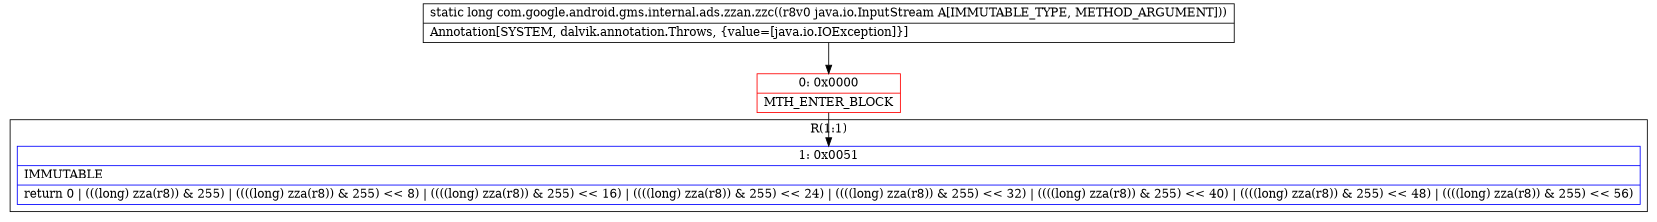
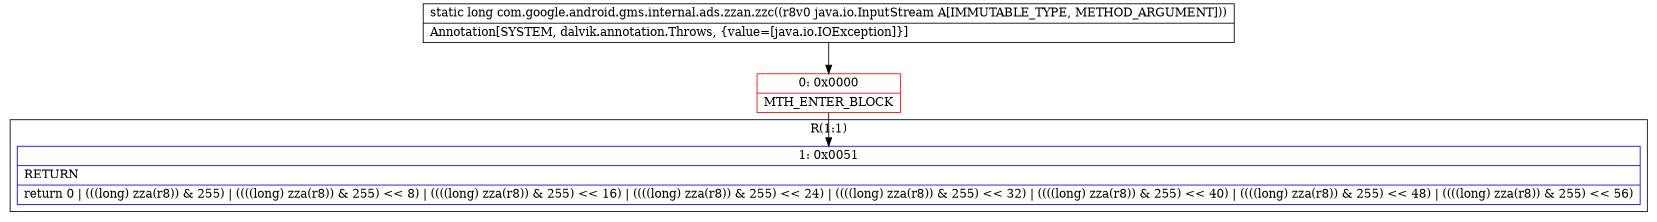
node "1: 0x0051": text "IMMUTABLE" -> "RETURN"
